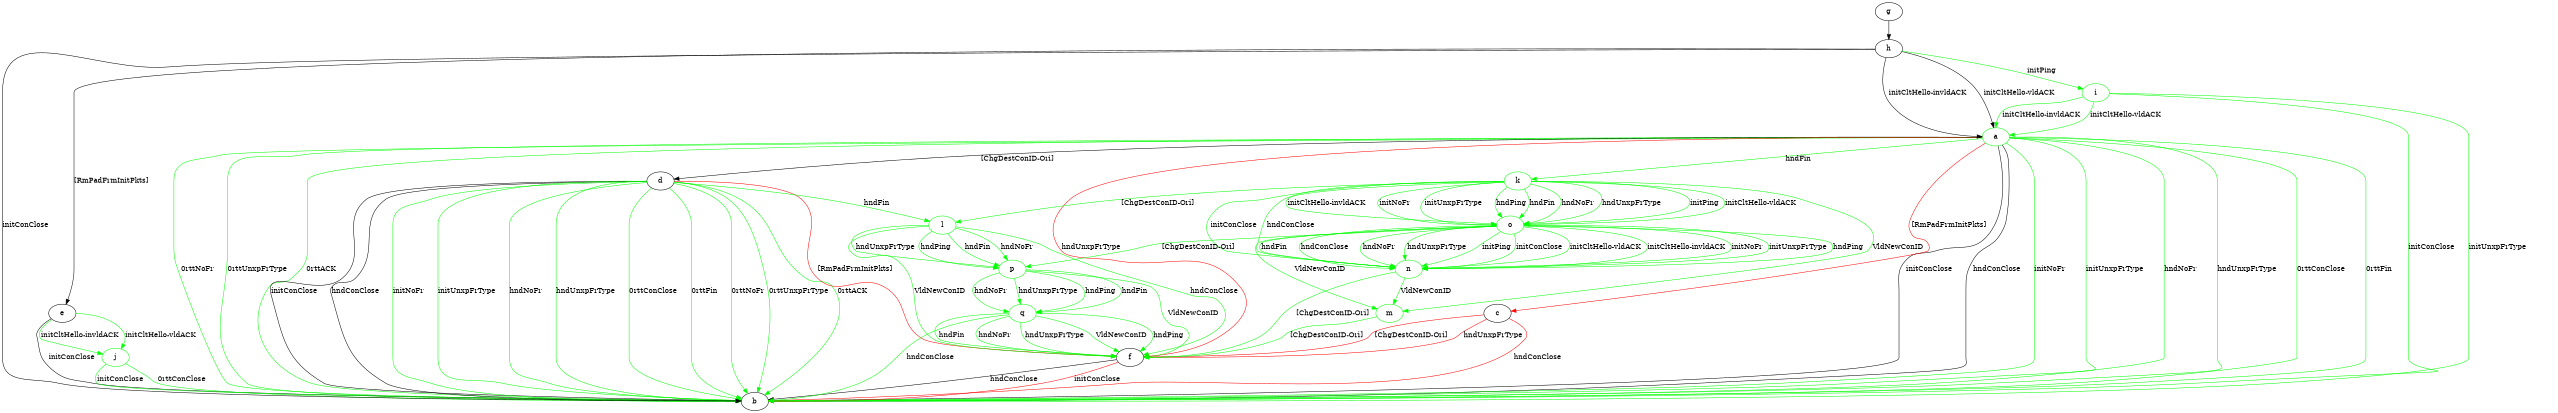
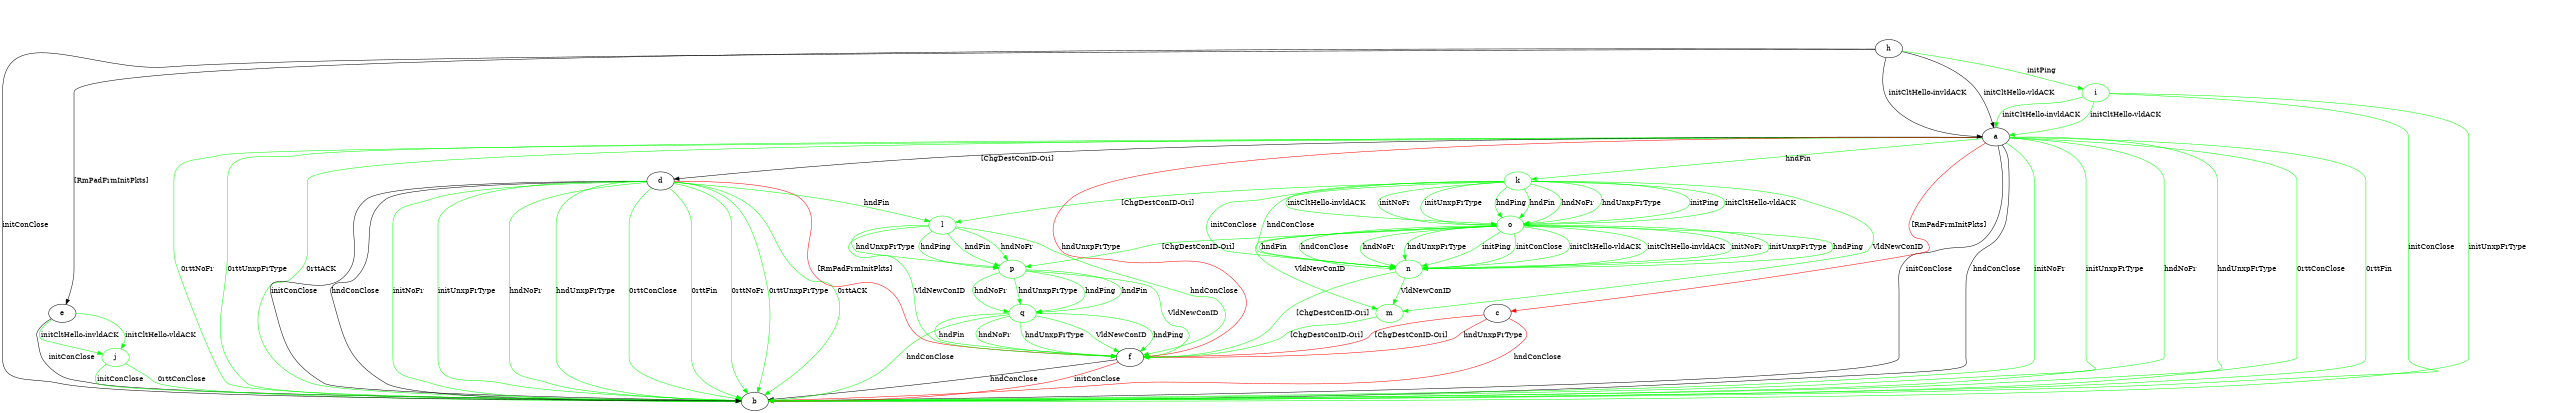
node "g": removed
node "a": color green -> black
